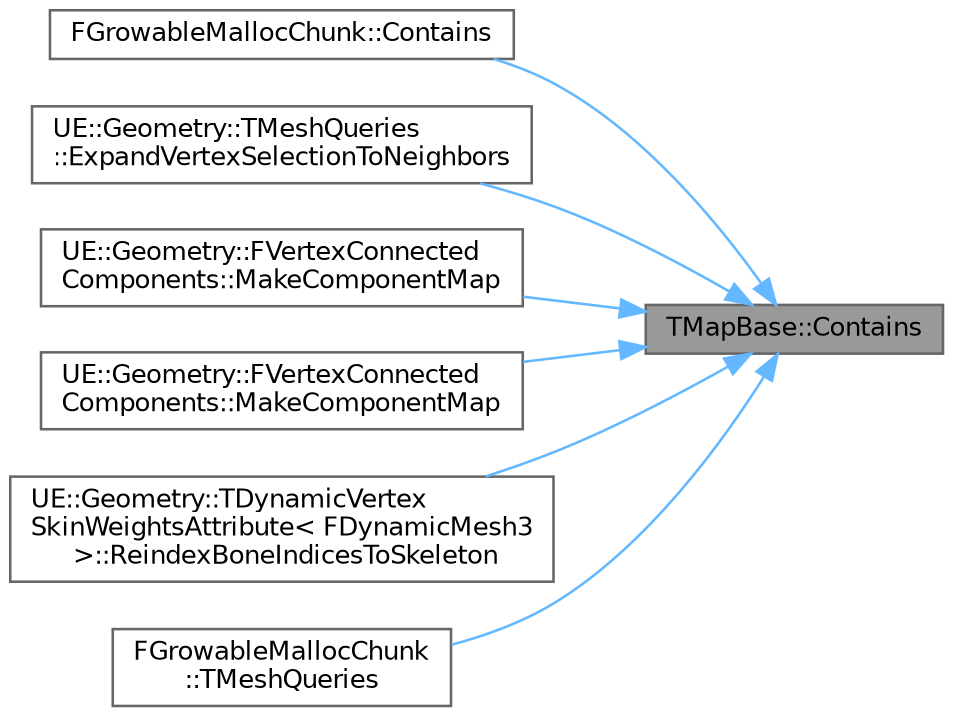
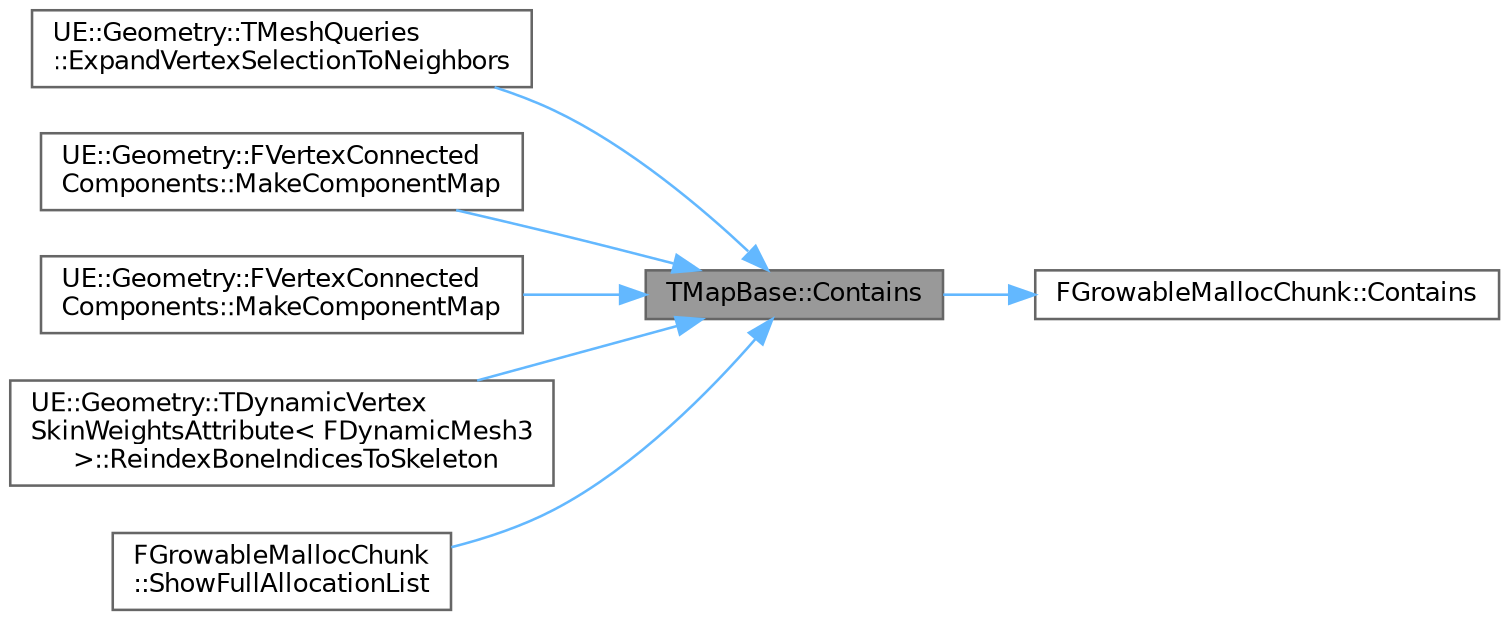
edge "FGrowableMallocChunk::Contains" -> "TMapBase::Contains": reversed
node "FGrowableMallocChunk ::TMeshQueries": label "FGrowableMallocChunk ::TMeshQueries" -> "FGrowableMallocChunk ::ShowFullAllocationList"
